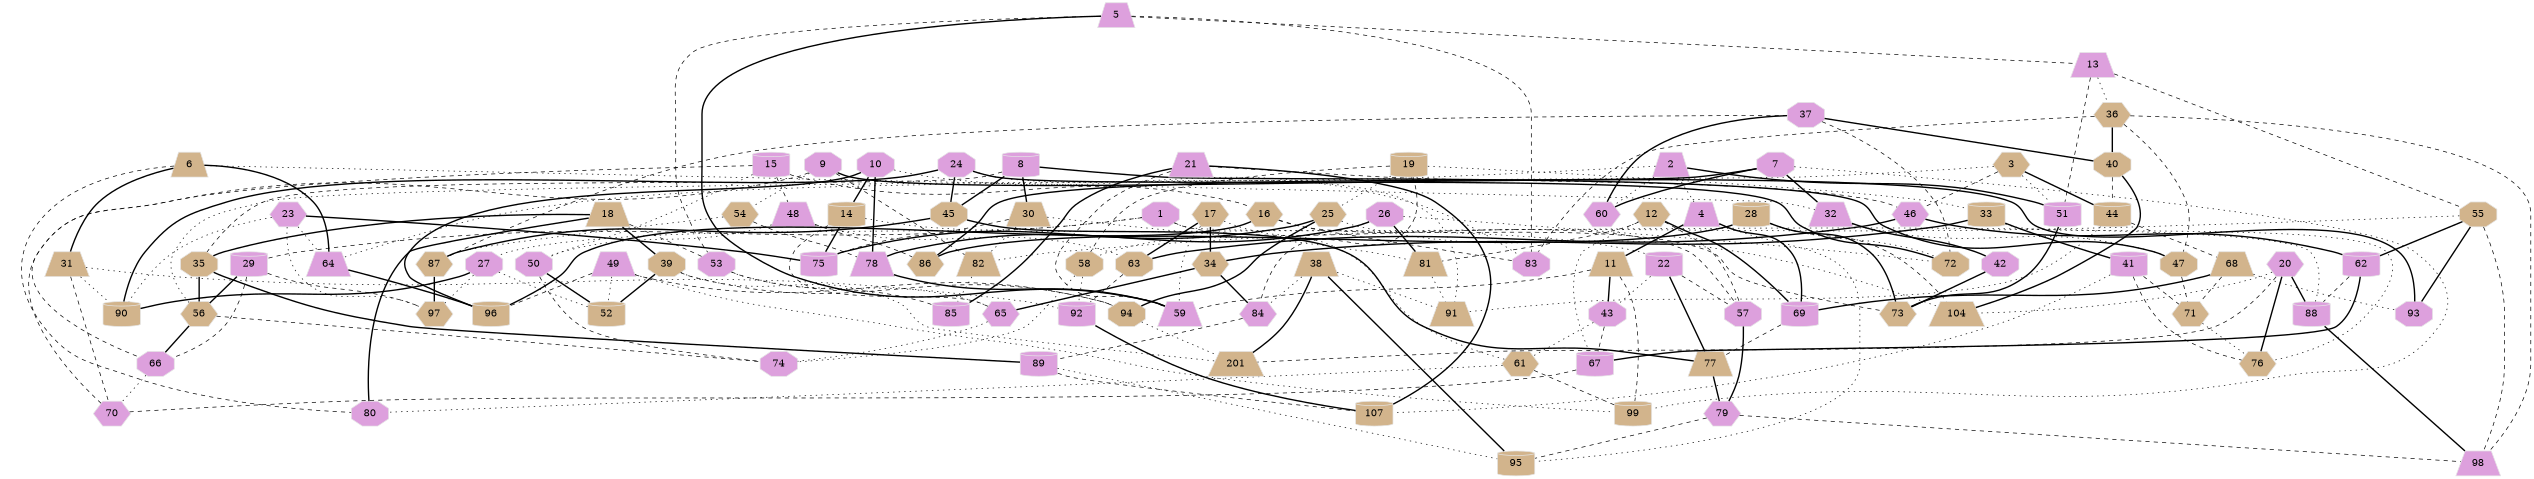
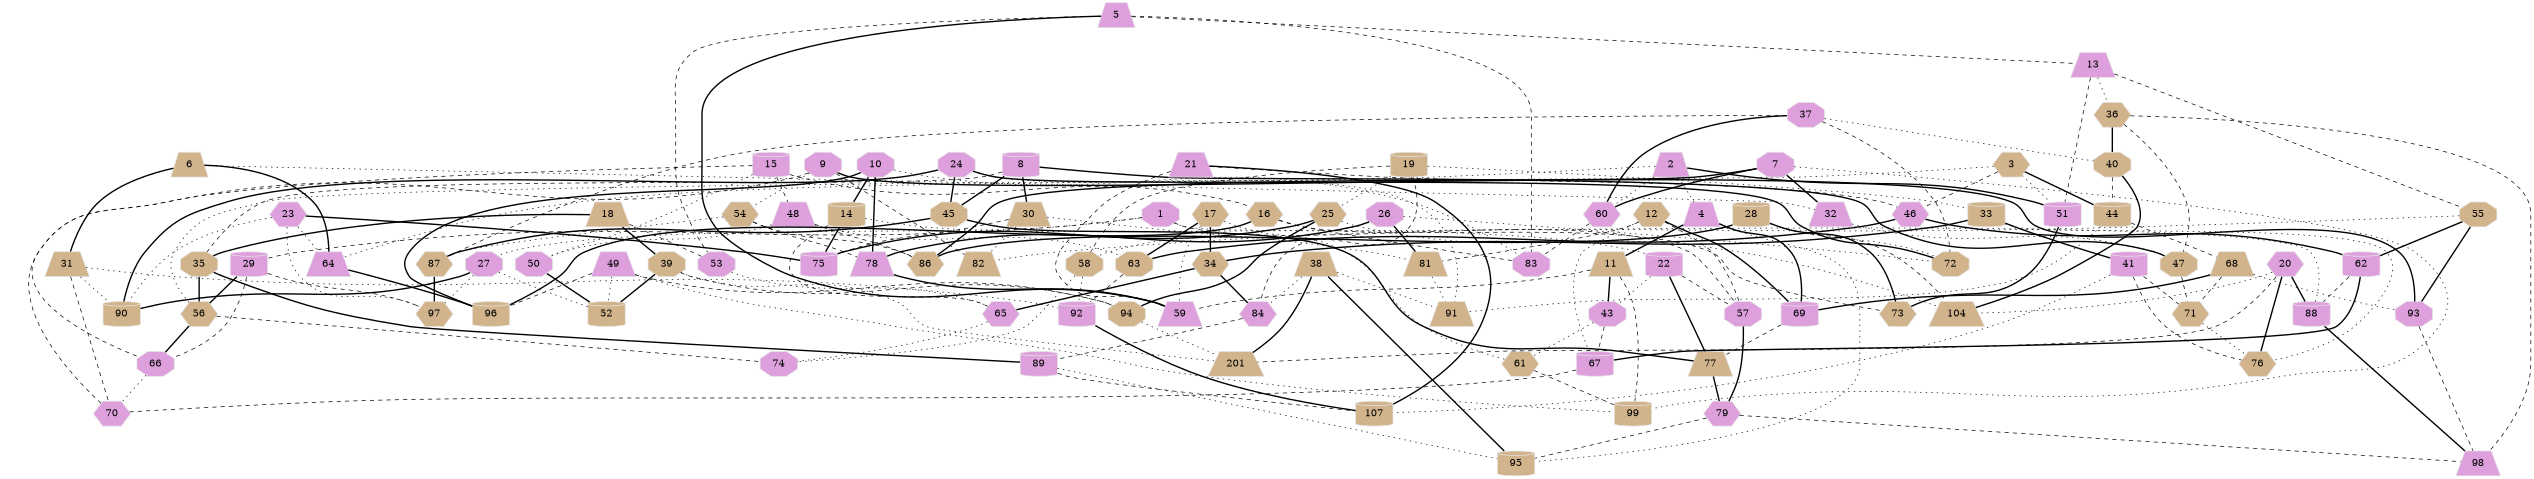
edge "36" -- "83": now "60" -- "83"
edge "37" -- "40": style bold -> dotted
edge "54" -- "86": added
node "42": removed
node "85": removed
edge "55" -- "98": now "93" -- "98"
edge "50" -- "74": removed
node "80": removed
